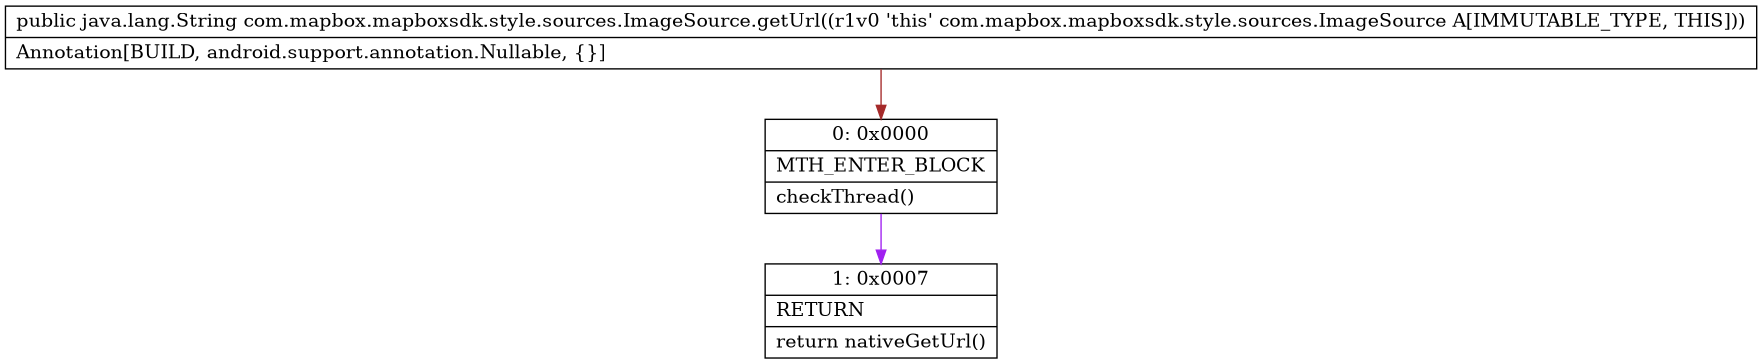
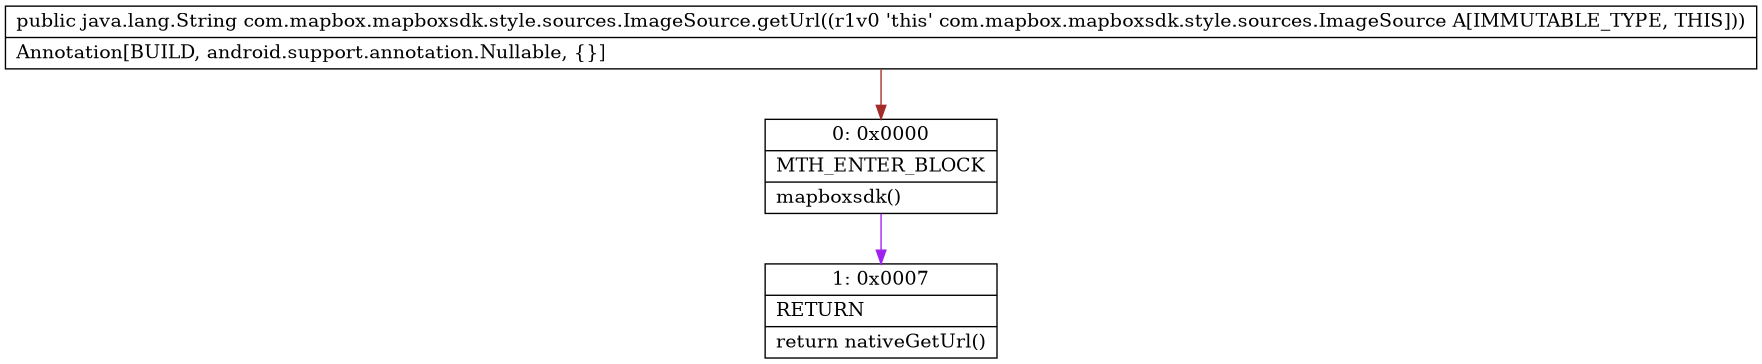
node "0: 0x0000": text "checkThread()" -> "mapboxsdk()"
